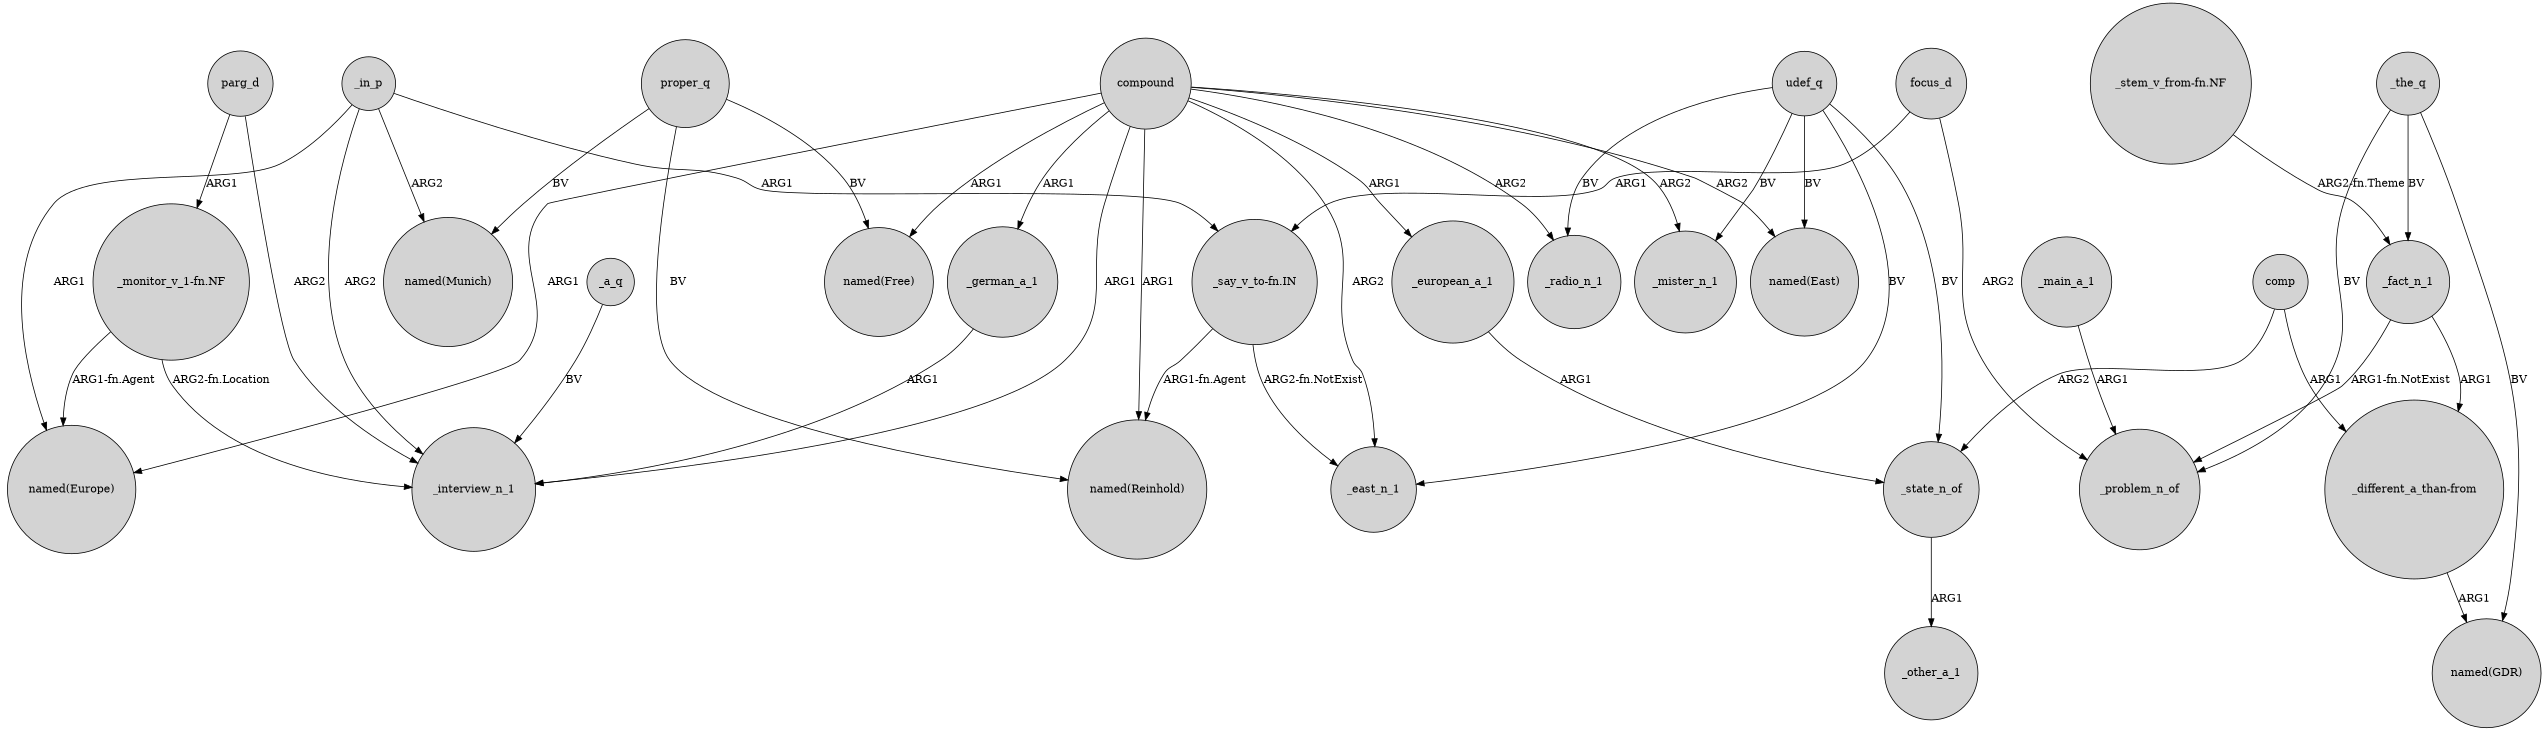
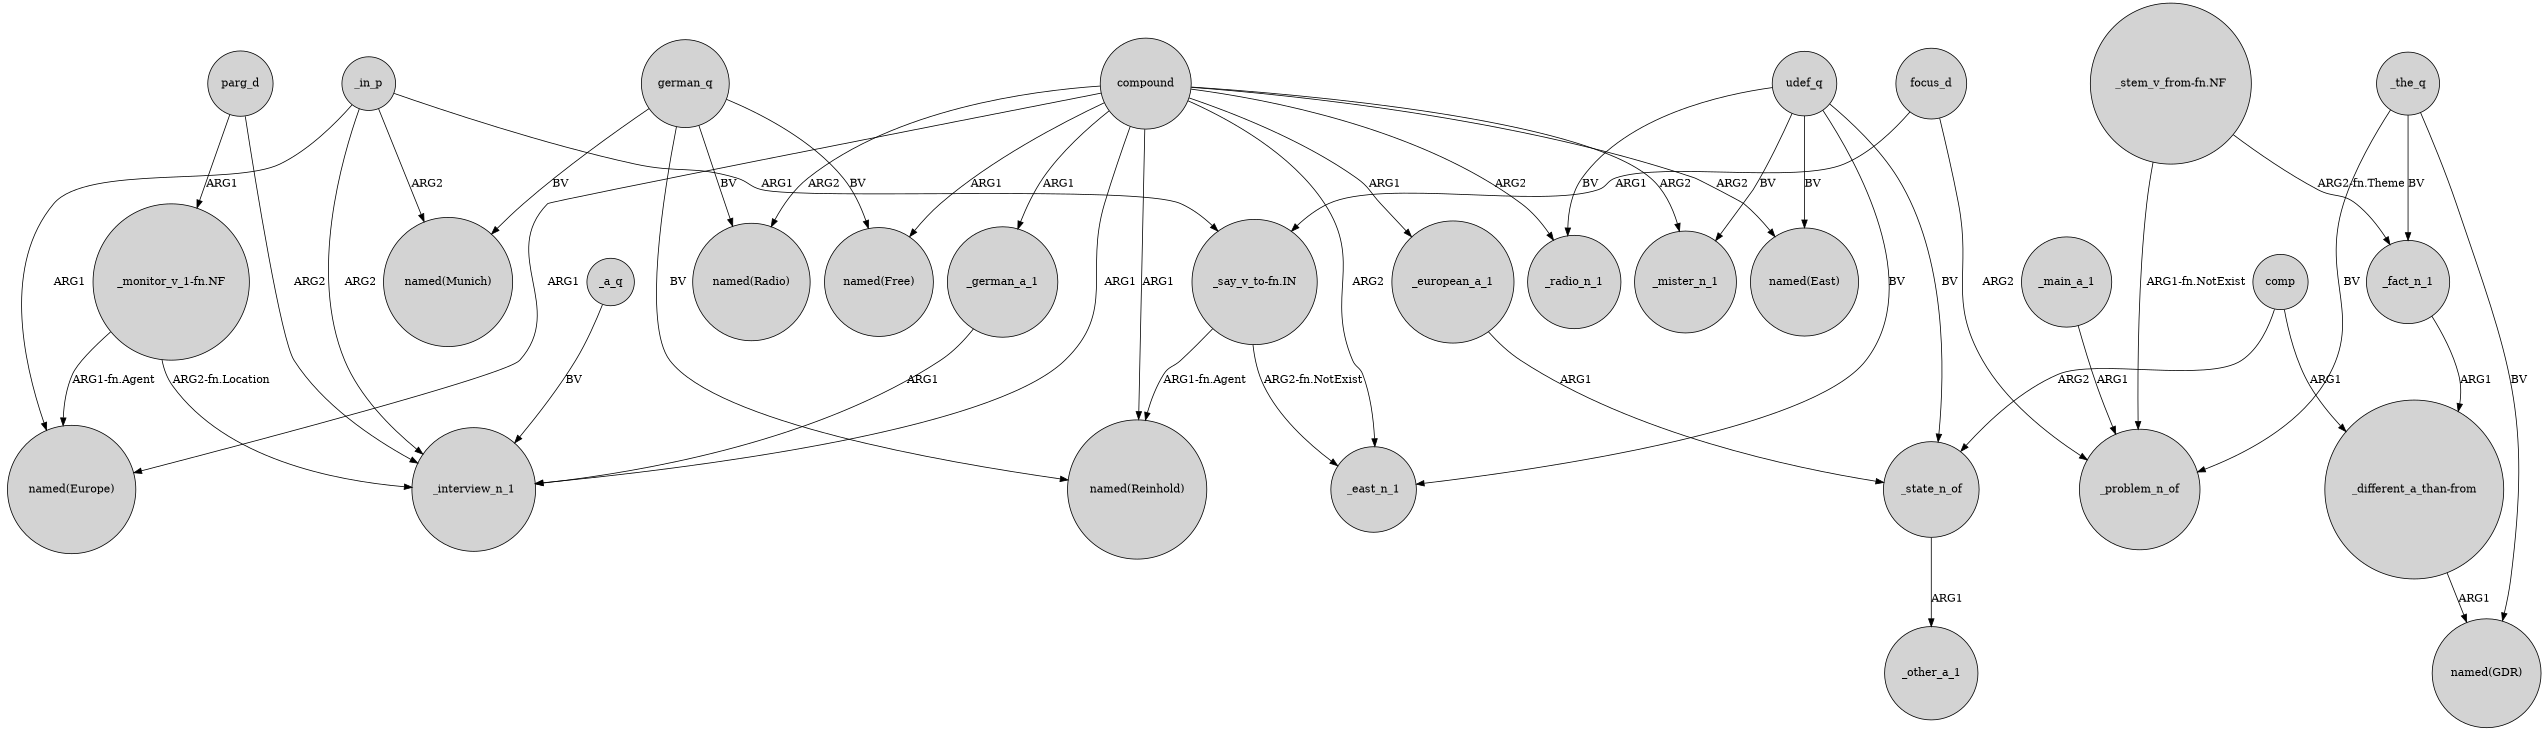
node "proper_q": label "proper_q" -> "german_q"
node "named(Radio)": added
edge "_fact_n_1" -> "_problem_n_of": now "_stem_v_from-fn.NF" -> "_problem_n_of"
